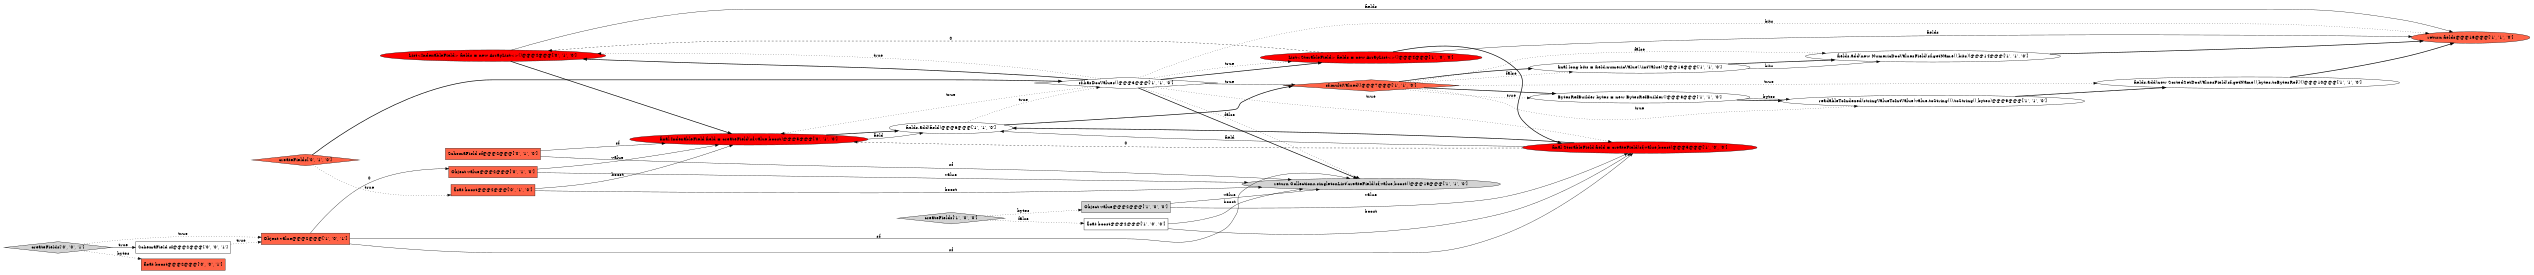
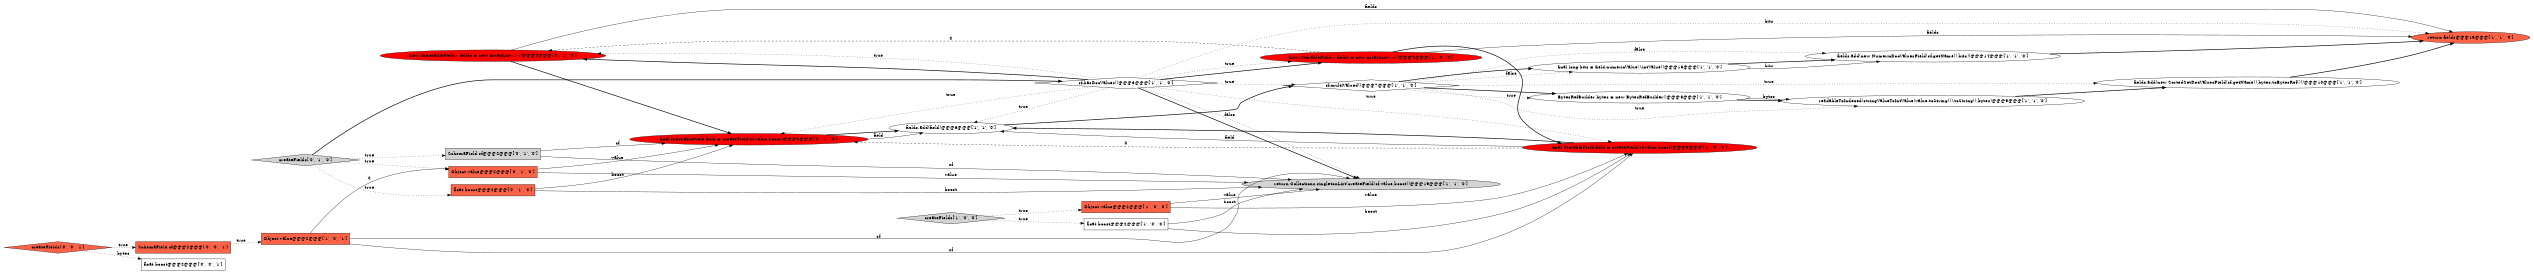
edge "sf.hasDocValues()@@@3@@@['1', '1', '0']" -> "sf.multiValued()@@@7@@@['1', '1', '0']": style solid -> dotted
node "sf.multiValued()@@@7@@@['1', '1', '0']": fillcolor tomato -> white
edge "fields.add(field)@@@6@@@['1', '1', '0']" -> "sf.hasDocValues()@@@3@@@['1', '1', '0']": reversed
node "SchemaField sf@@@2@@@['0', '1', '0']": fillcolor tomato -> lightgray
edge "createFields['0', '1', '0']" -> "SchemaField sf@@@2@@@['0', '1', '0']": added, label "true"
node "createFields['0', '1', '0']": fillcolor tomato -> lightgray
edge "createFields['0', '1', '0']" -> "Object value@@@2@@@['0', '1', '0']": added, label "true"
node "Object value@@@2@@@['1', '0', '0']": fillcolor lightgray -> tomato
edge "createFields['1', '0', '0']" -> "Object value@@@2@@@['1', '0', '0']": label "bytes" -> "true"
edge "createFields['1', '0', '0']" -> "float boost@@@2@@@['1', '0', '0']": label "false" -> "true"
edge "createFields['0', '0', '1']" -> "Object value@@@2@@@['1', '0', '1']": removed, label "true"
node "createFields['0', '0', '1']": fillcolor lightgray -> tomato
edge "createFields['0', '0', '1']" -> "SchemaField sf@@@2@@@['0', '0', '1']": style solid -> dotted
node "SchemaField sf@@@2@@@['0', '0', '1']": fillcolor white -> tomato
node "float boost@@@2@@@['0', '0', '1']": fillcolor tomato -> white
